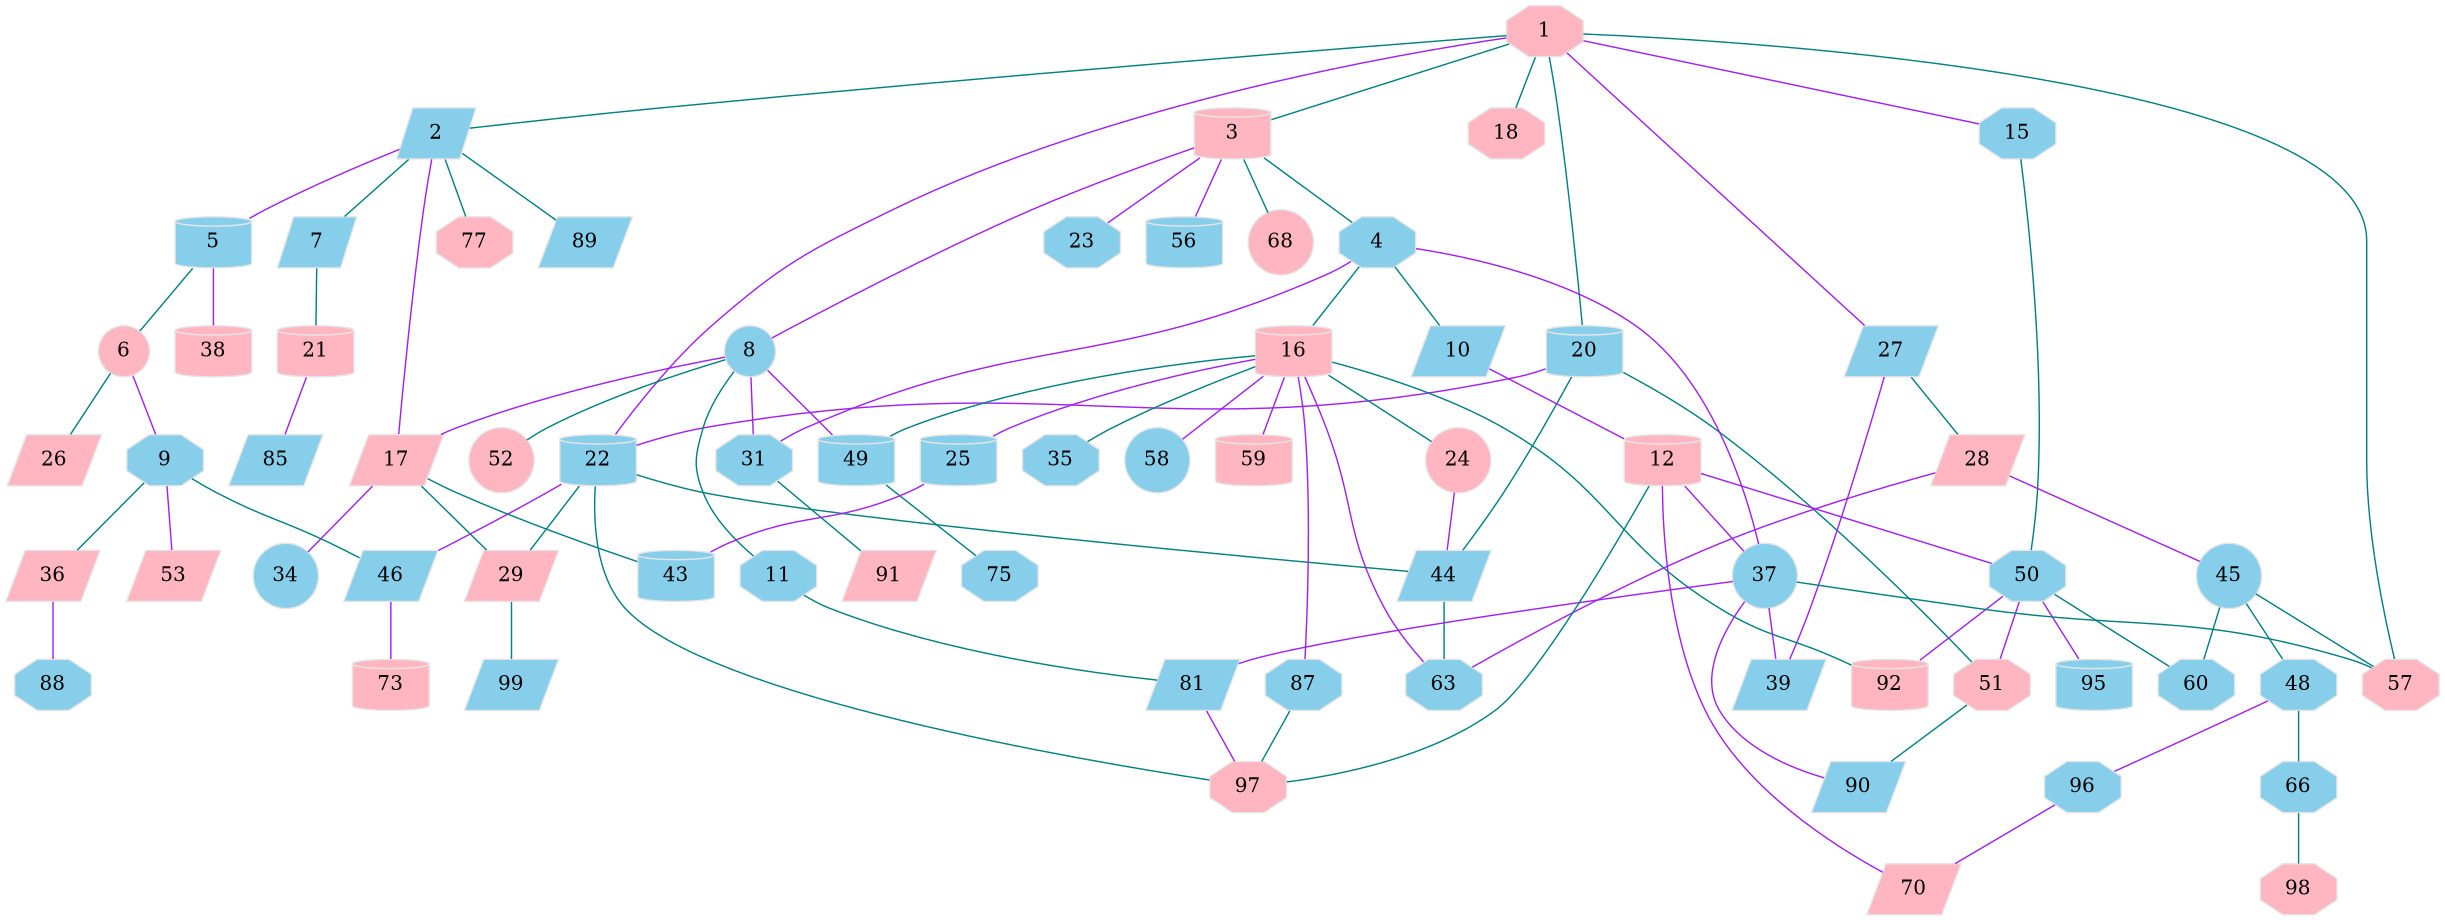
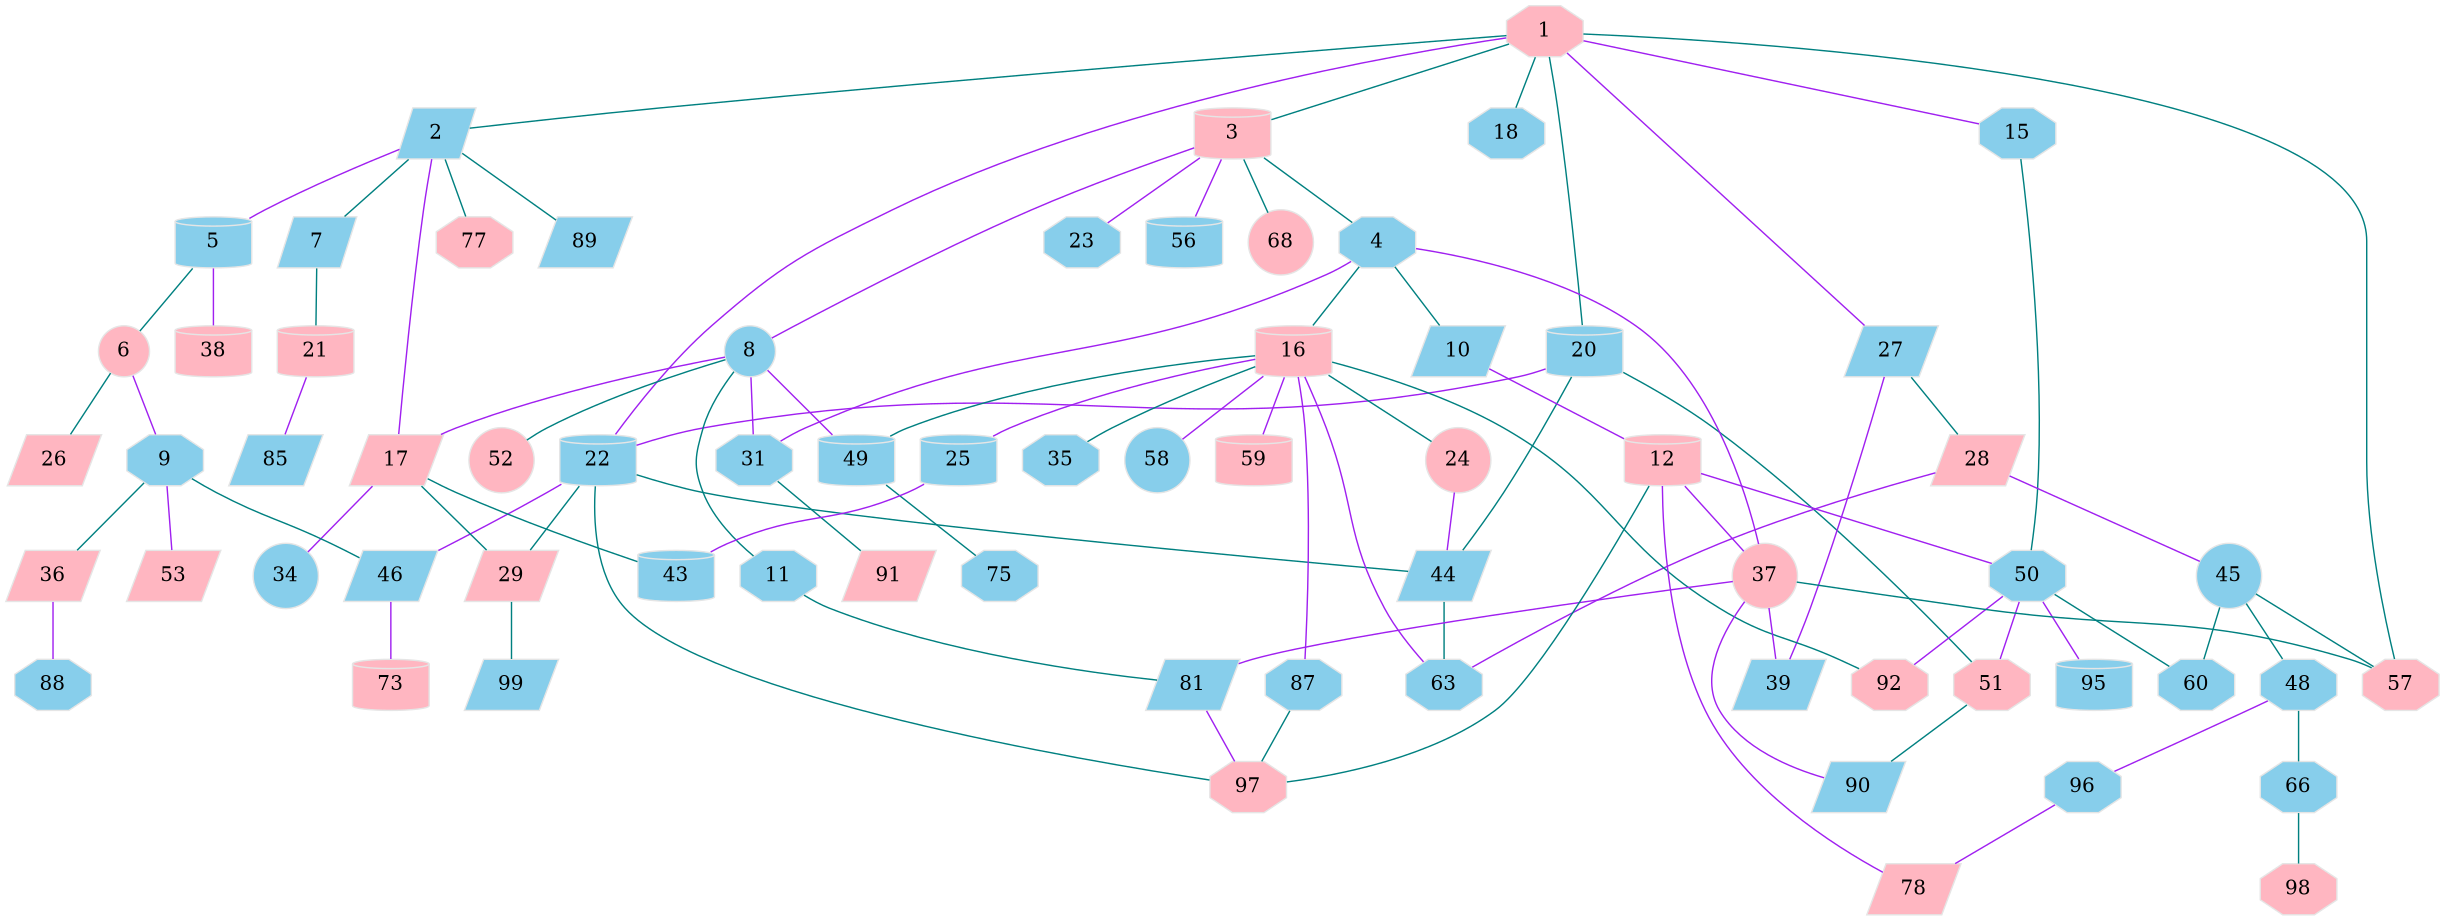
node "18": fillcolor lightpink -> skyblue
node "37": fillcolor skyblue -> lightpink
node "92": shape cylinder -> octagon
node "70": label "70" -> "78"
